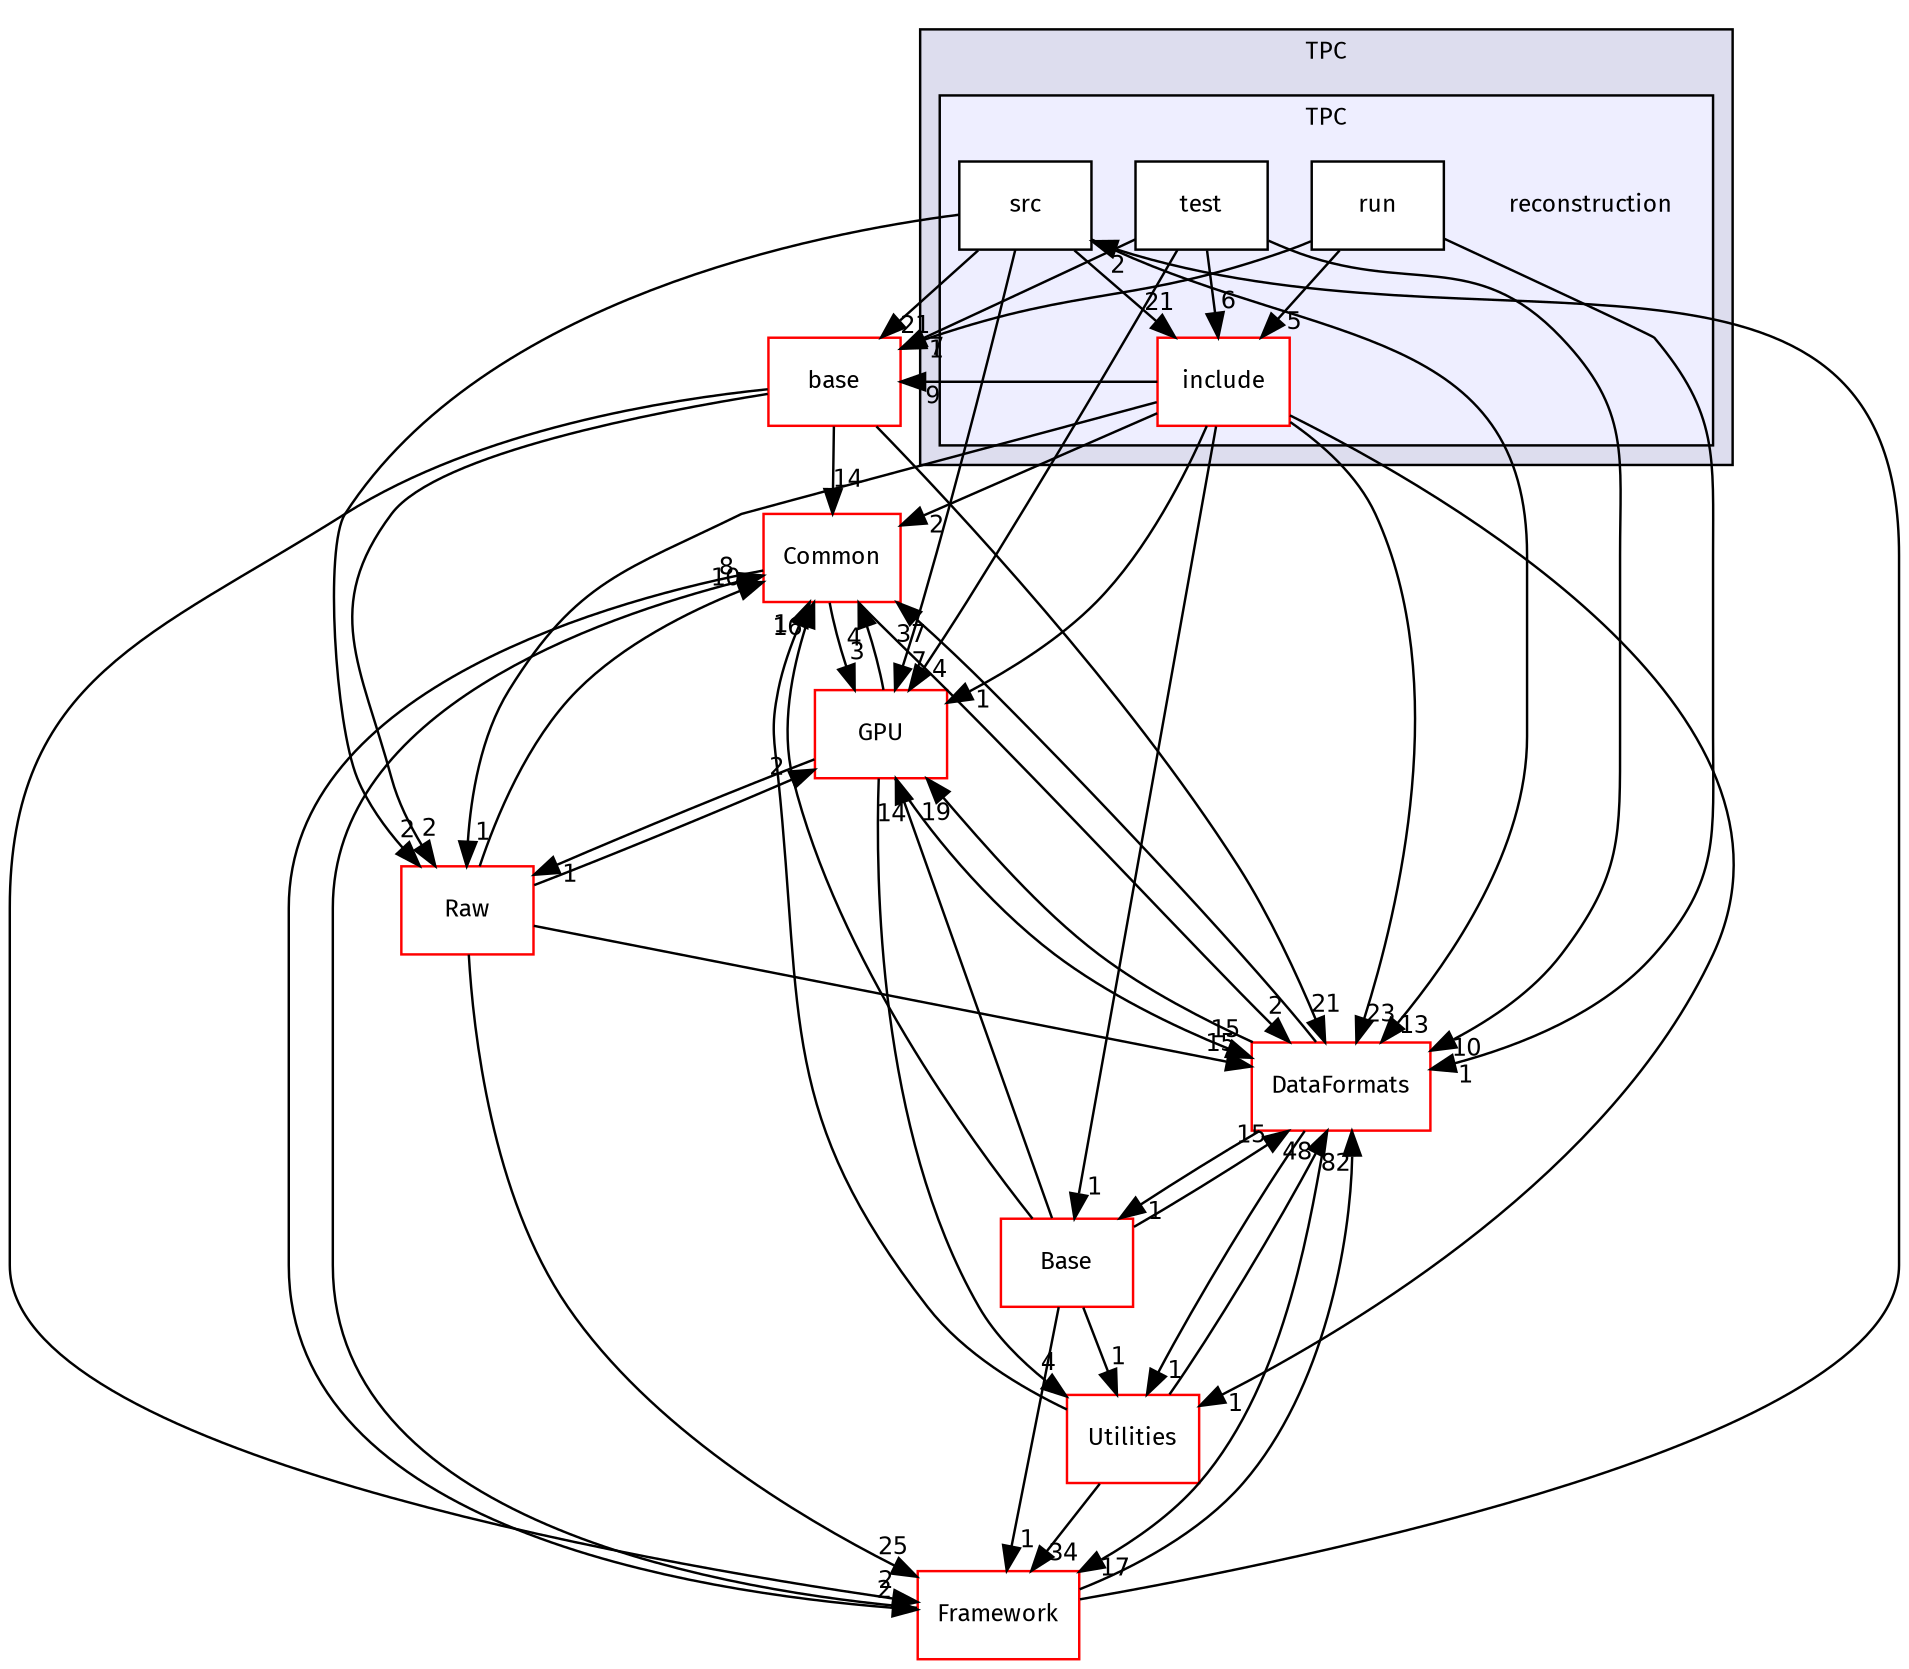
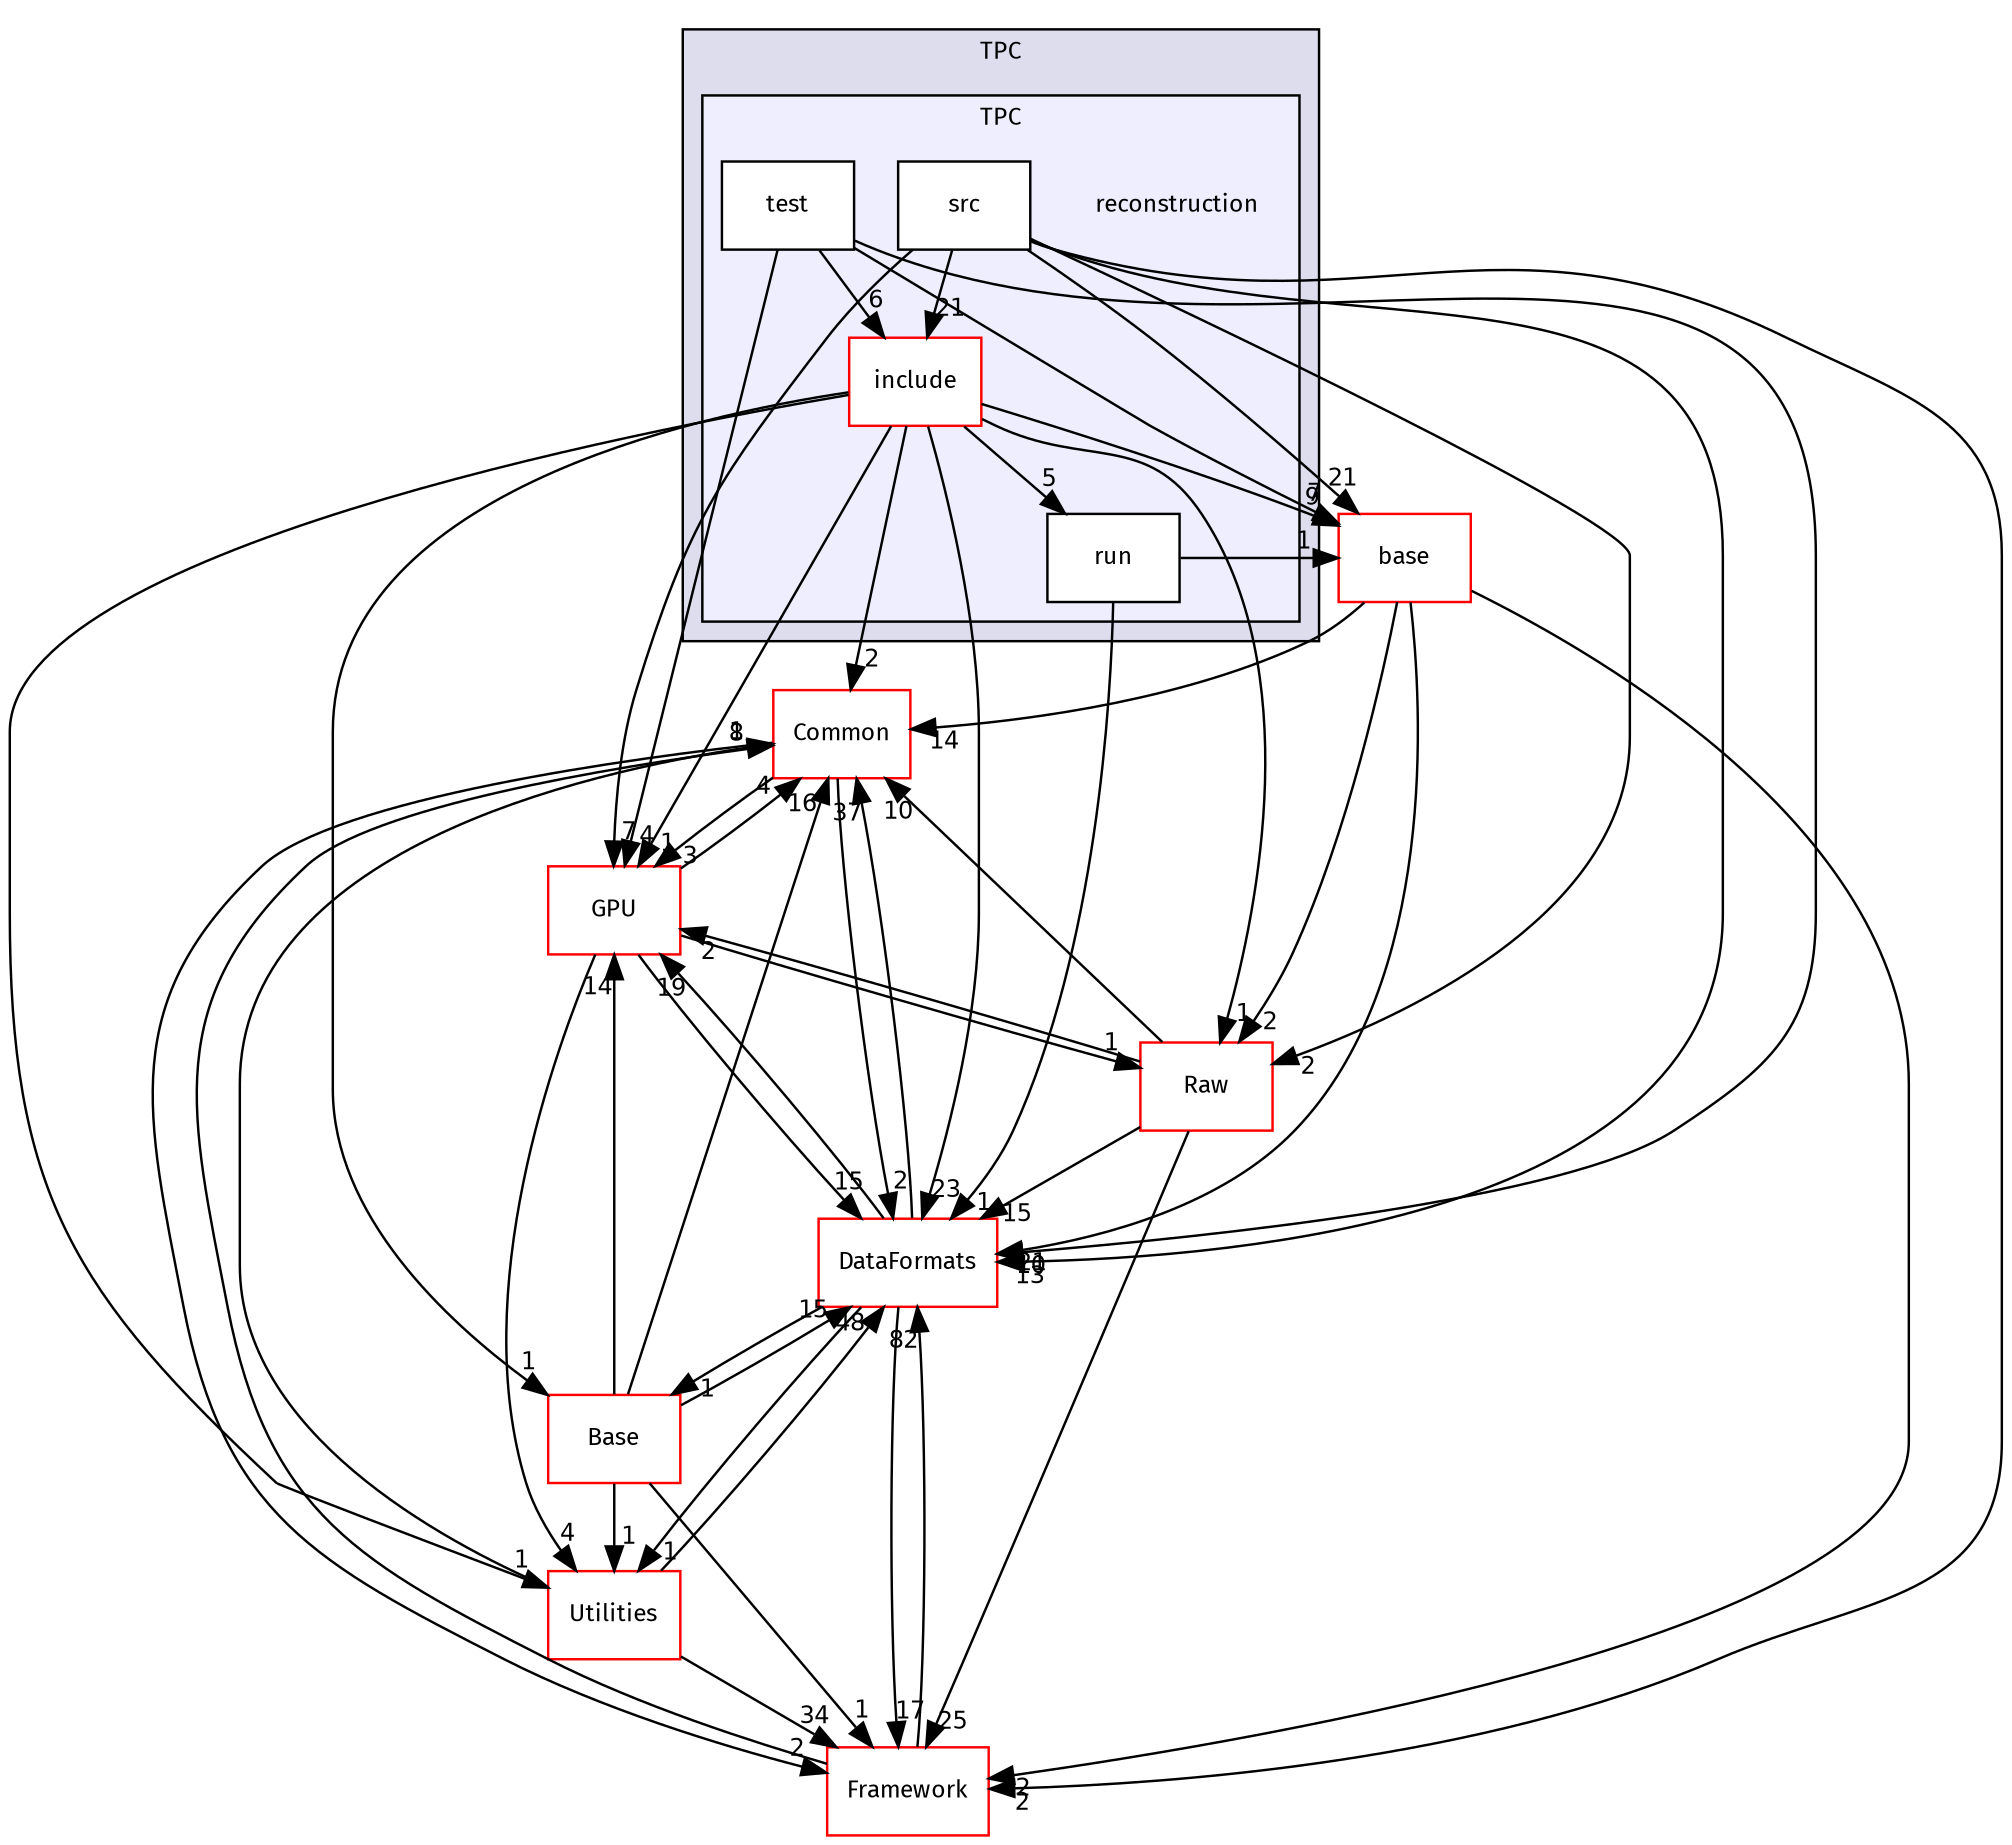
edge "run" -> "include": reversed
edge "Framework" -> "src": reversed
